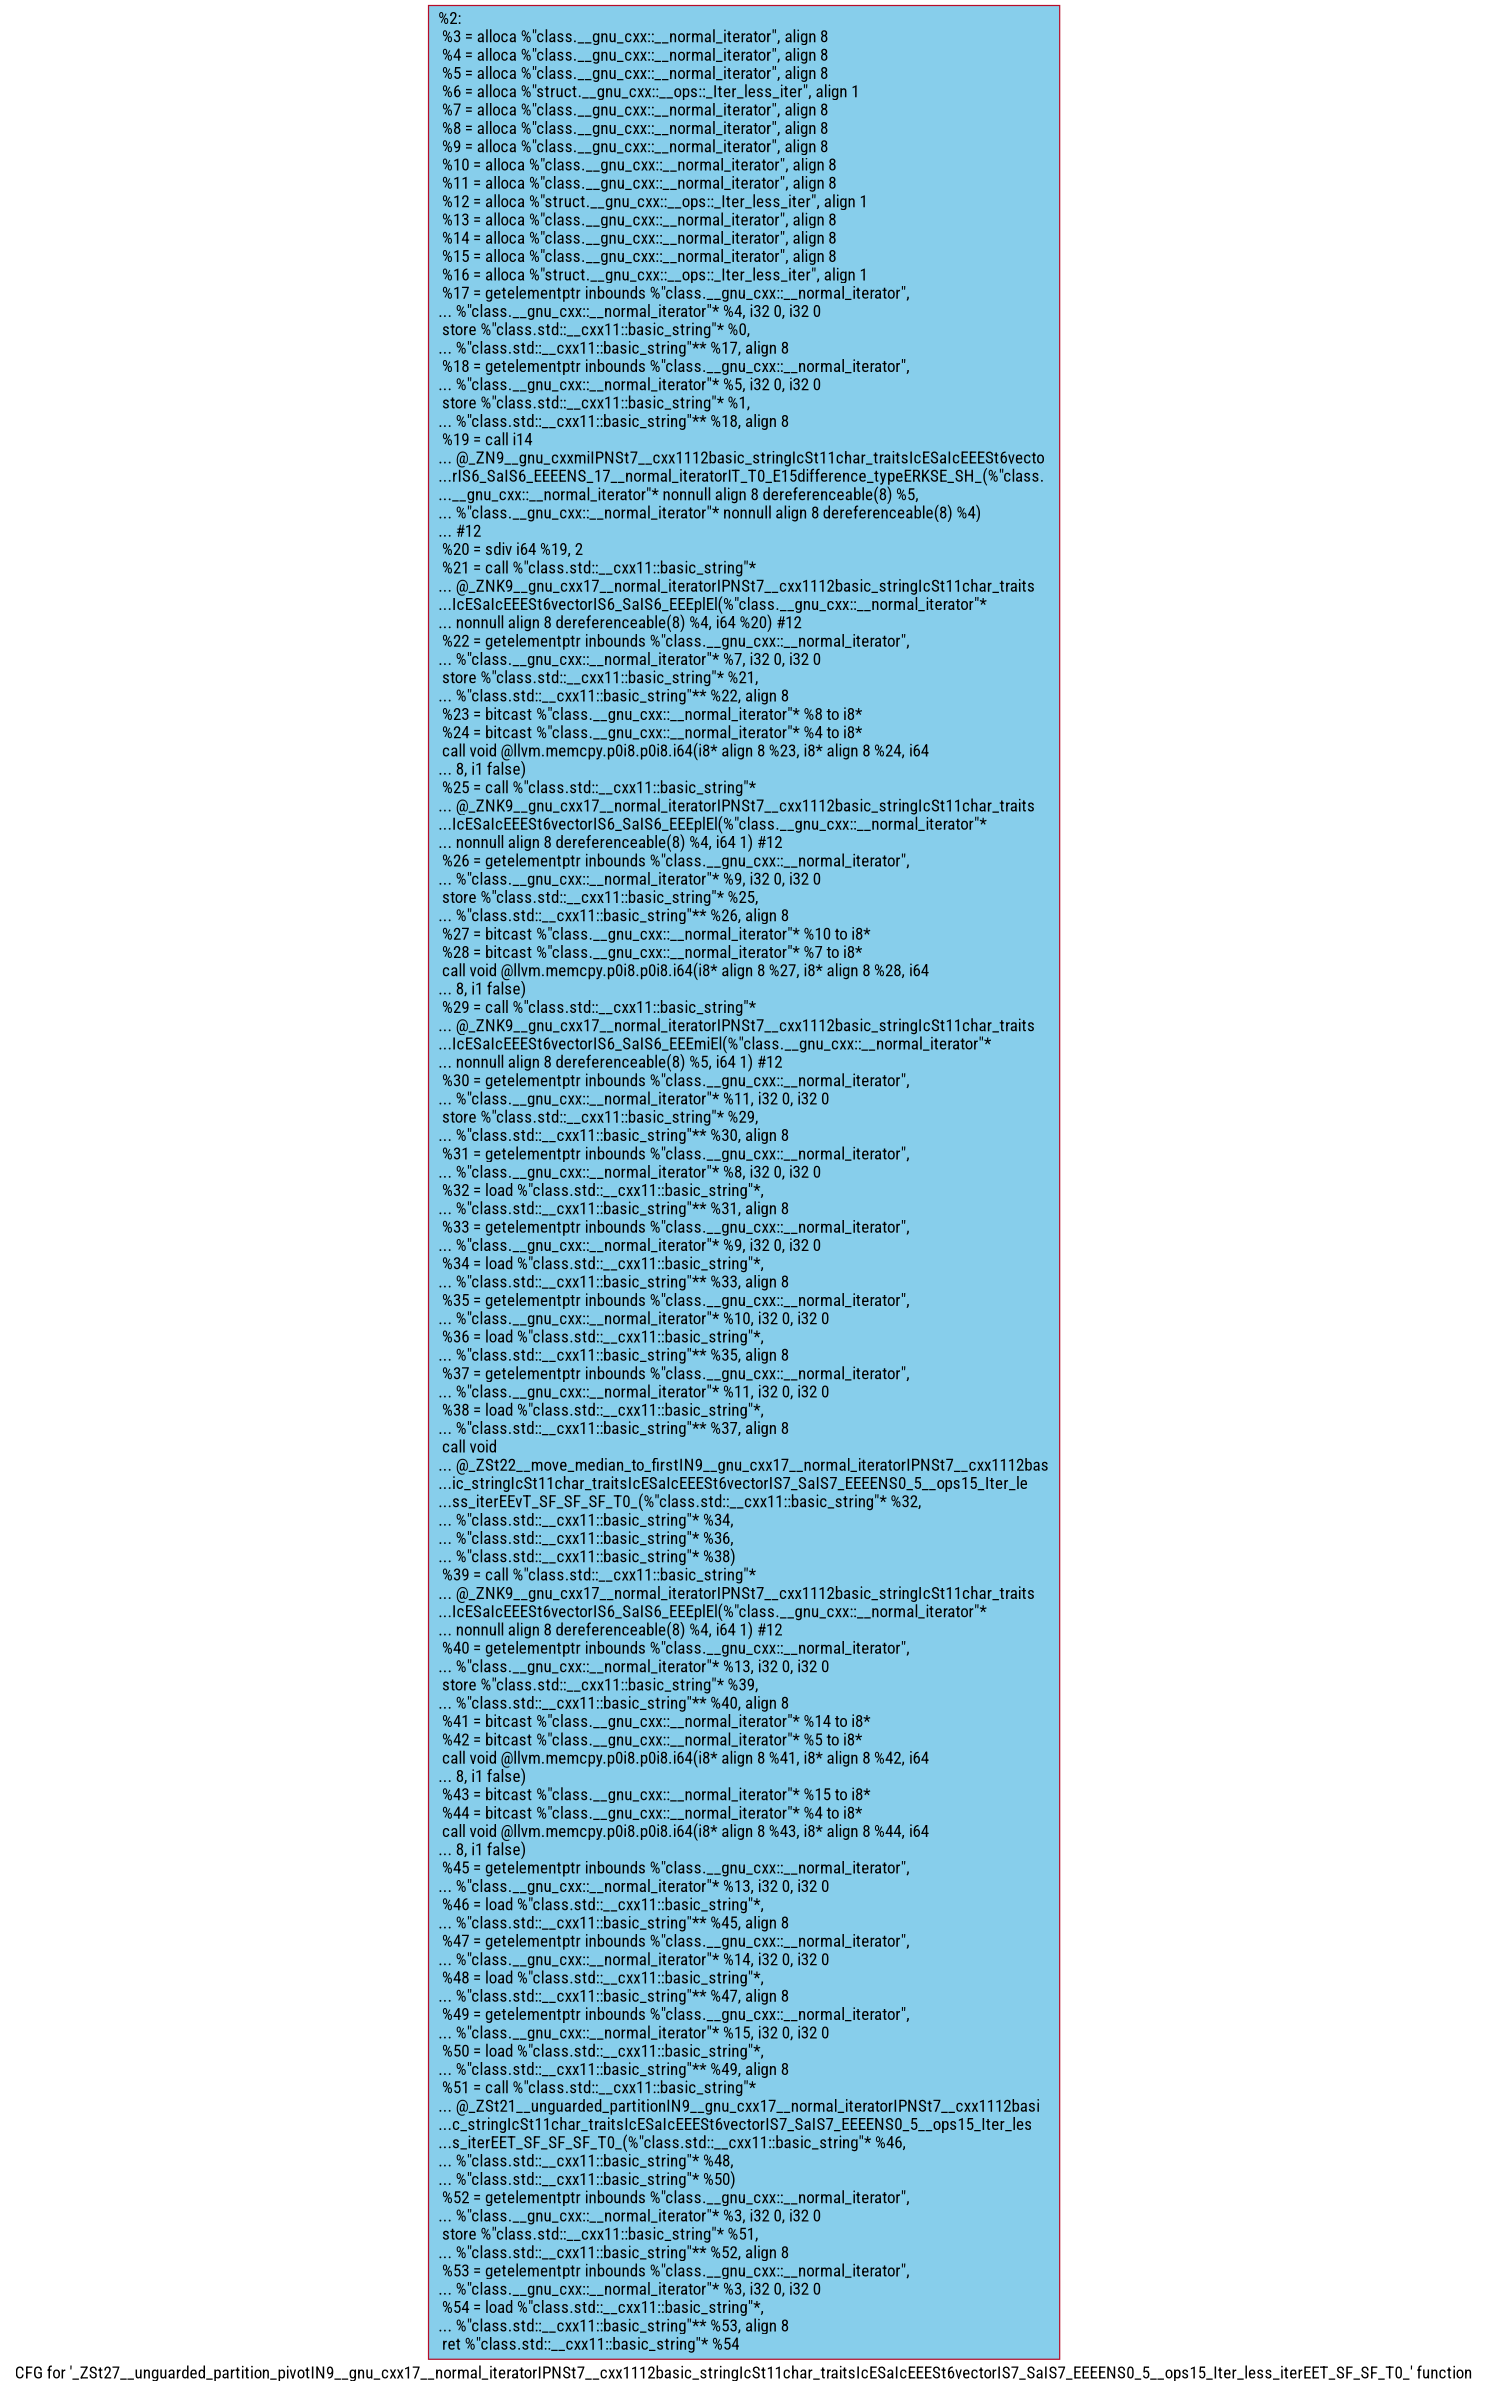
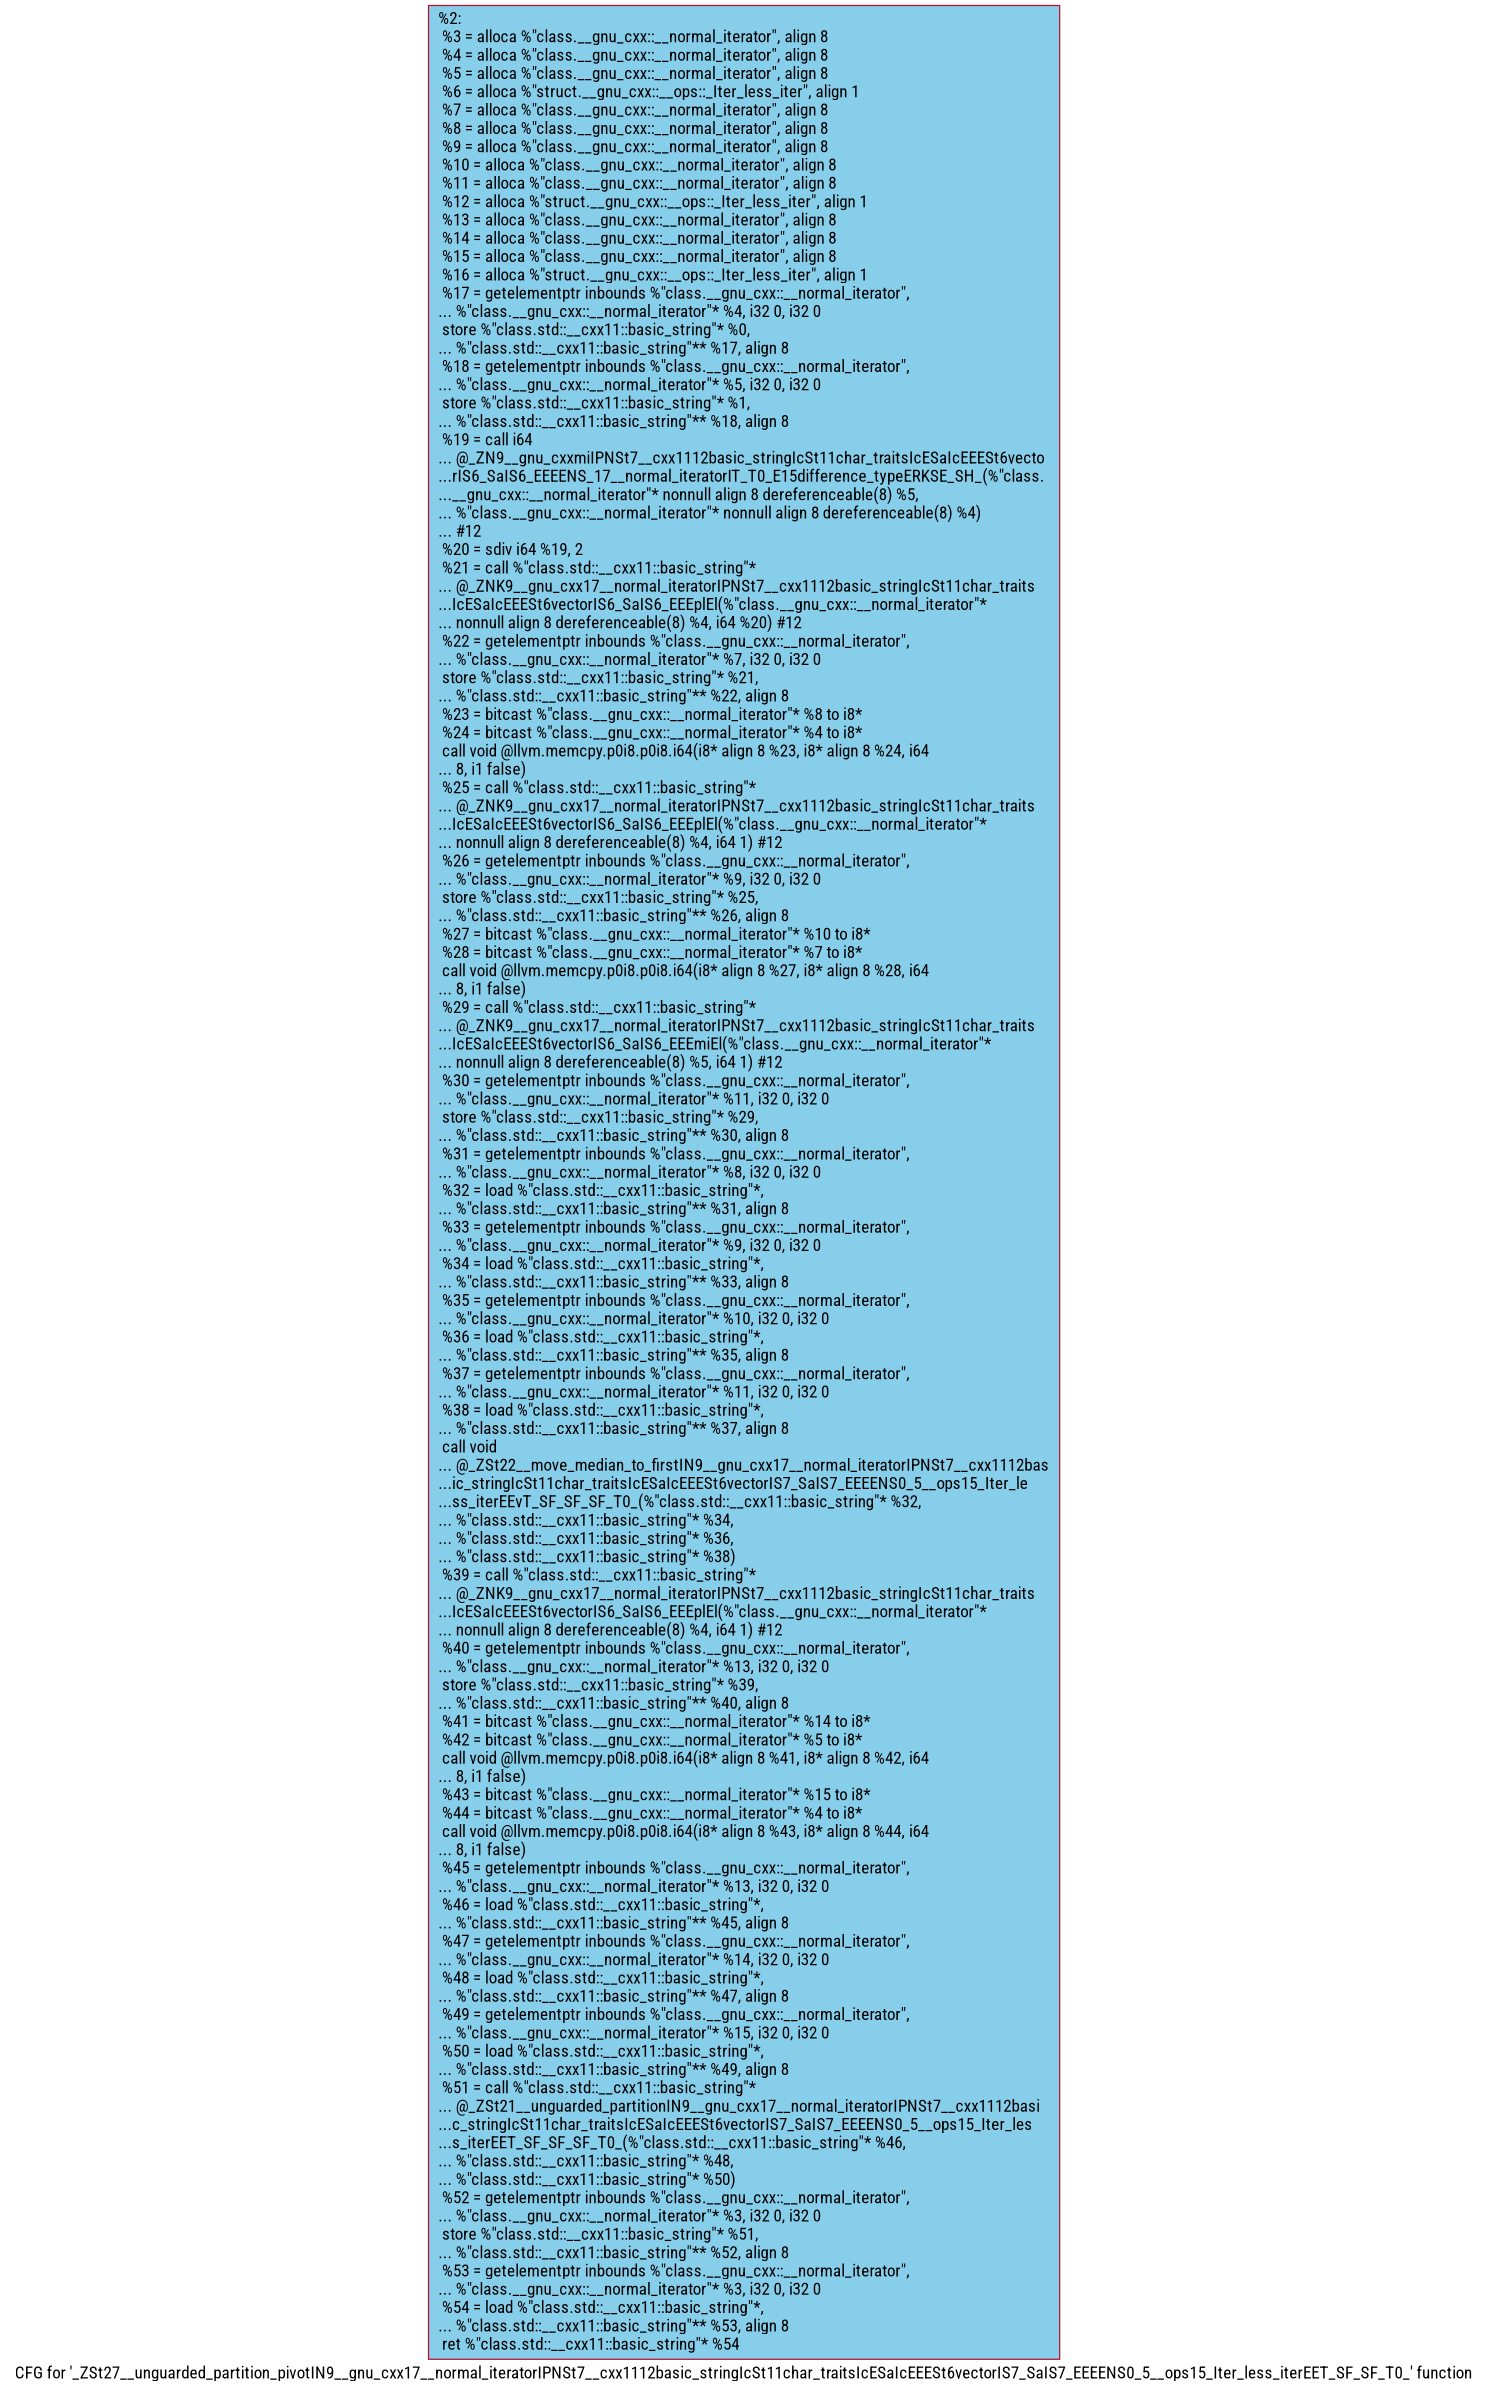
node "%2:": text "%19 = call i14" -> "%19 = call i64"
